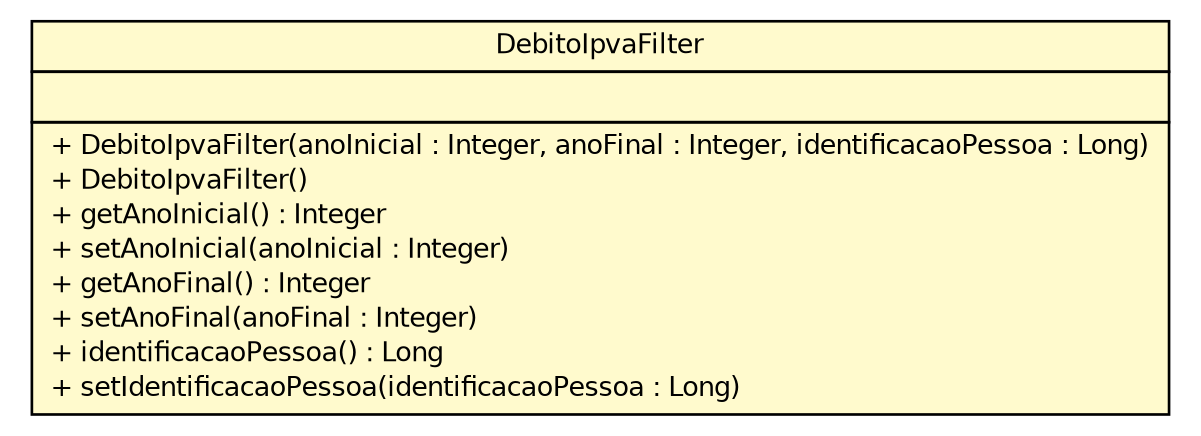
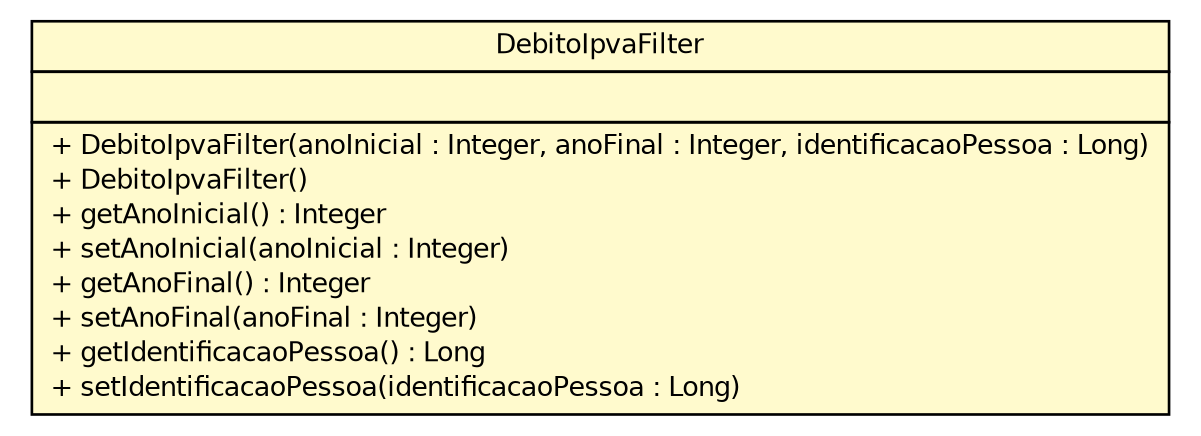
node "DebitoIpvaFilter": text "+ identificacaoPessoa() : Long" -> "+ getIdentificacaoPessoa() : Long"
